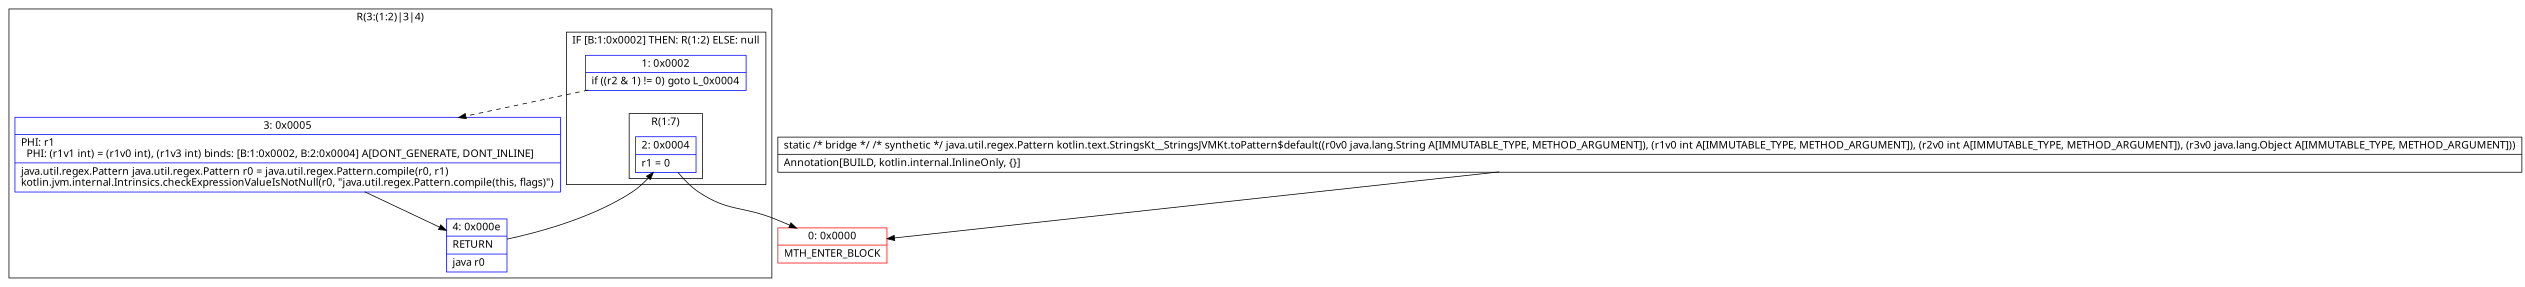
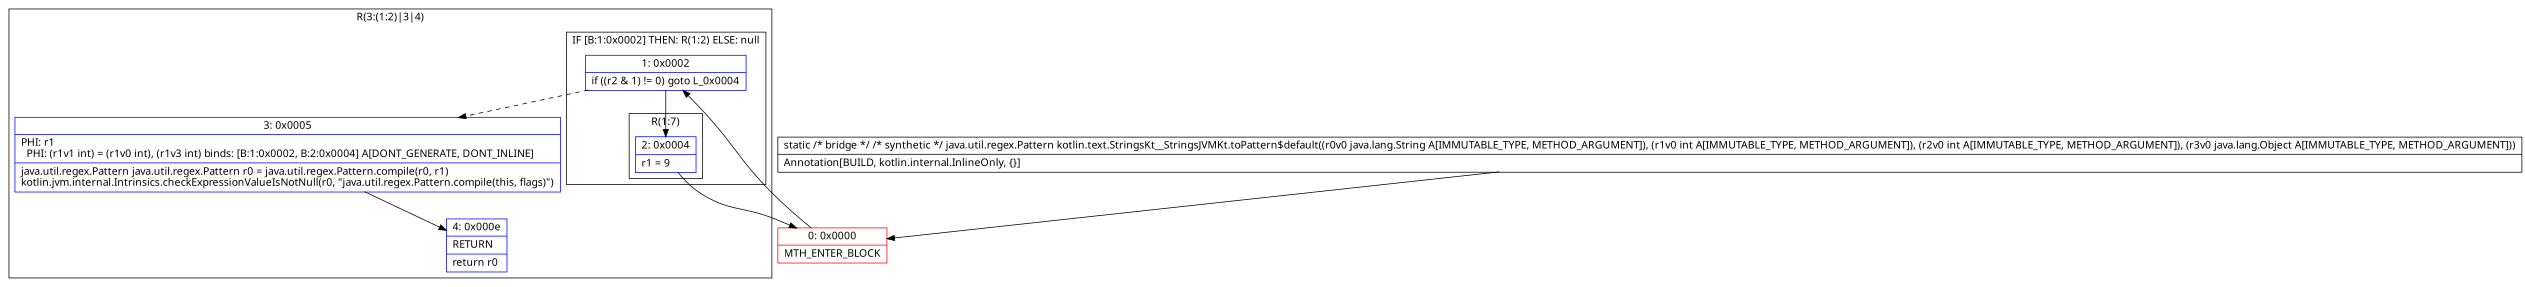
node "2: 0x0004": text "r1 = 0" -> "r1 = 9"
edge "0: 0x0000" -> "1: 0x0002": added
edge "4: 0x000e" -> "2: 0x0004": now "1: 0x0002" -> "2: 0x0004"
node "4: 0x000e": text "java r0" -> "return r0"
